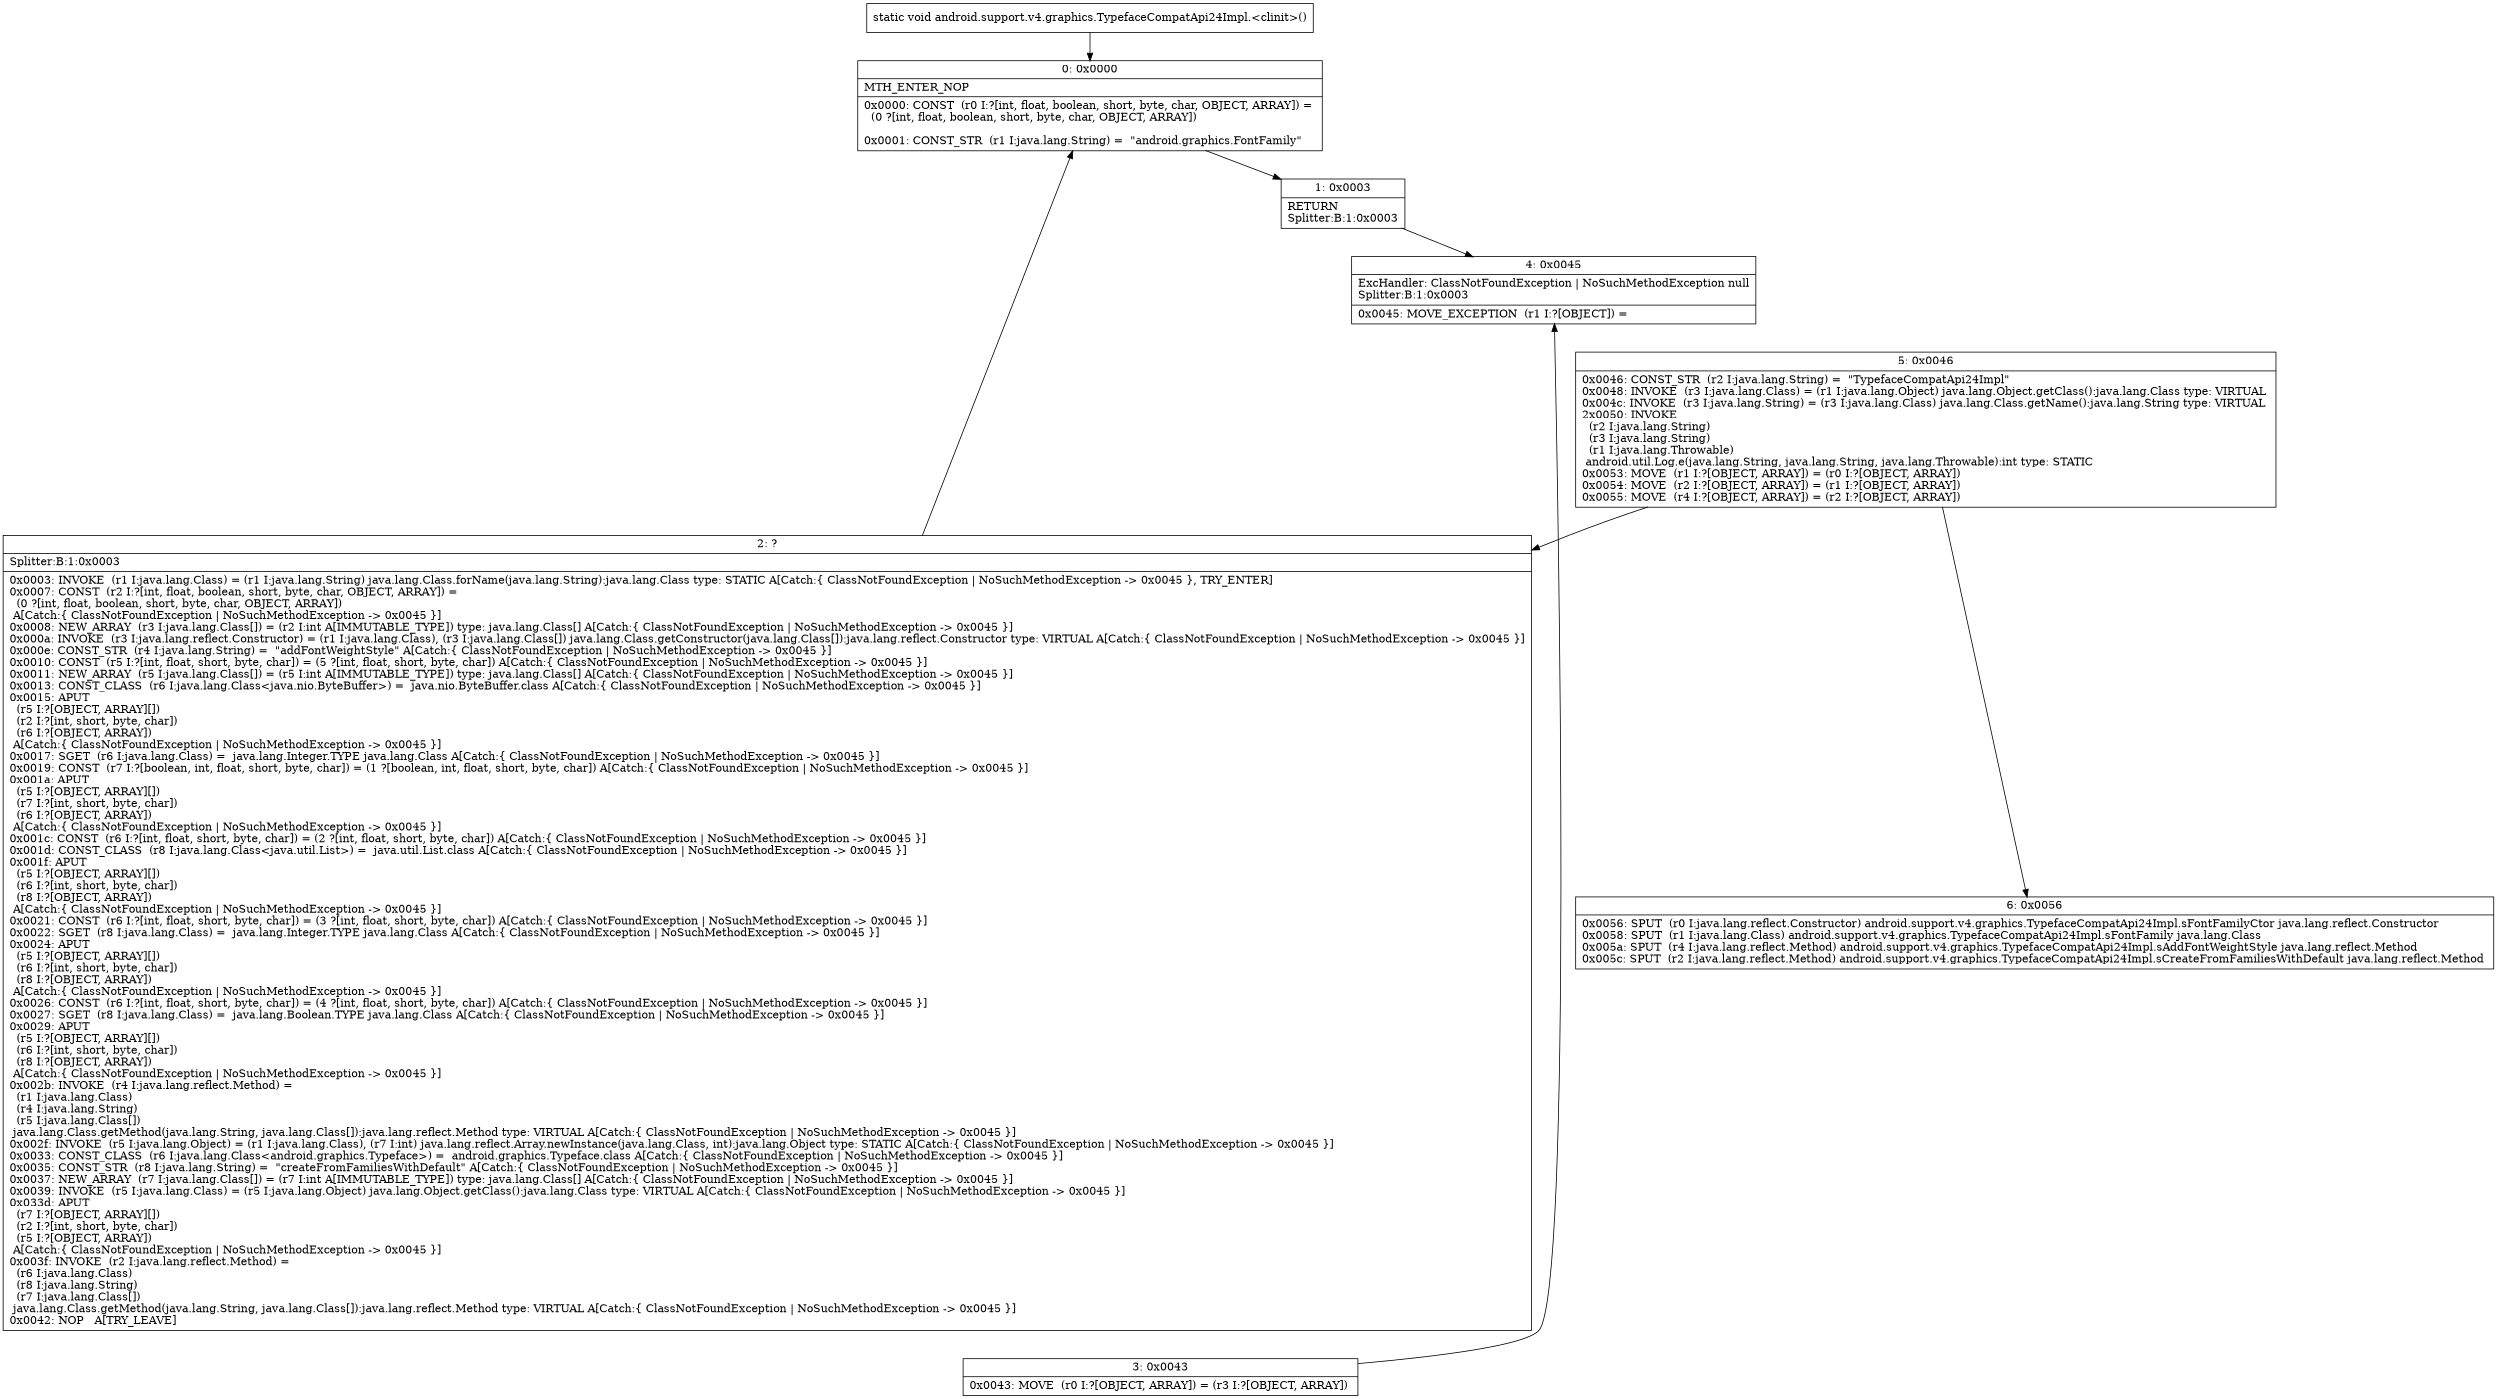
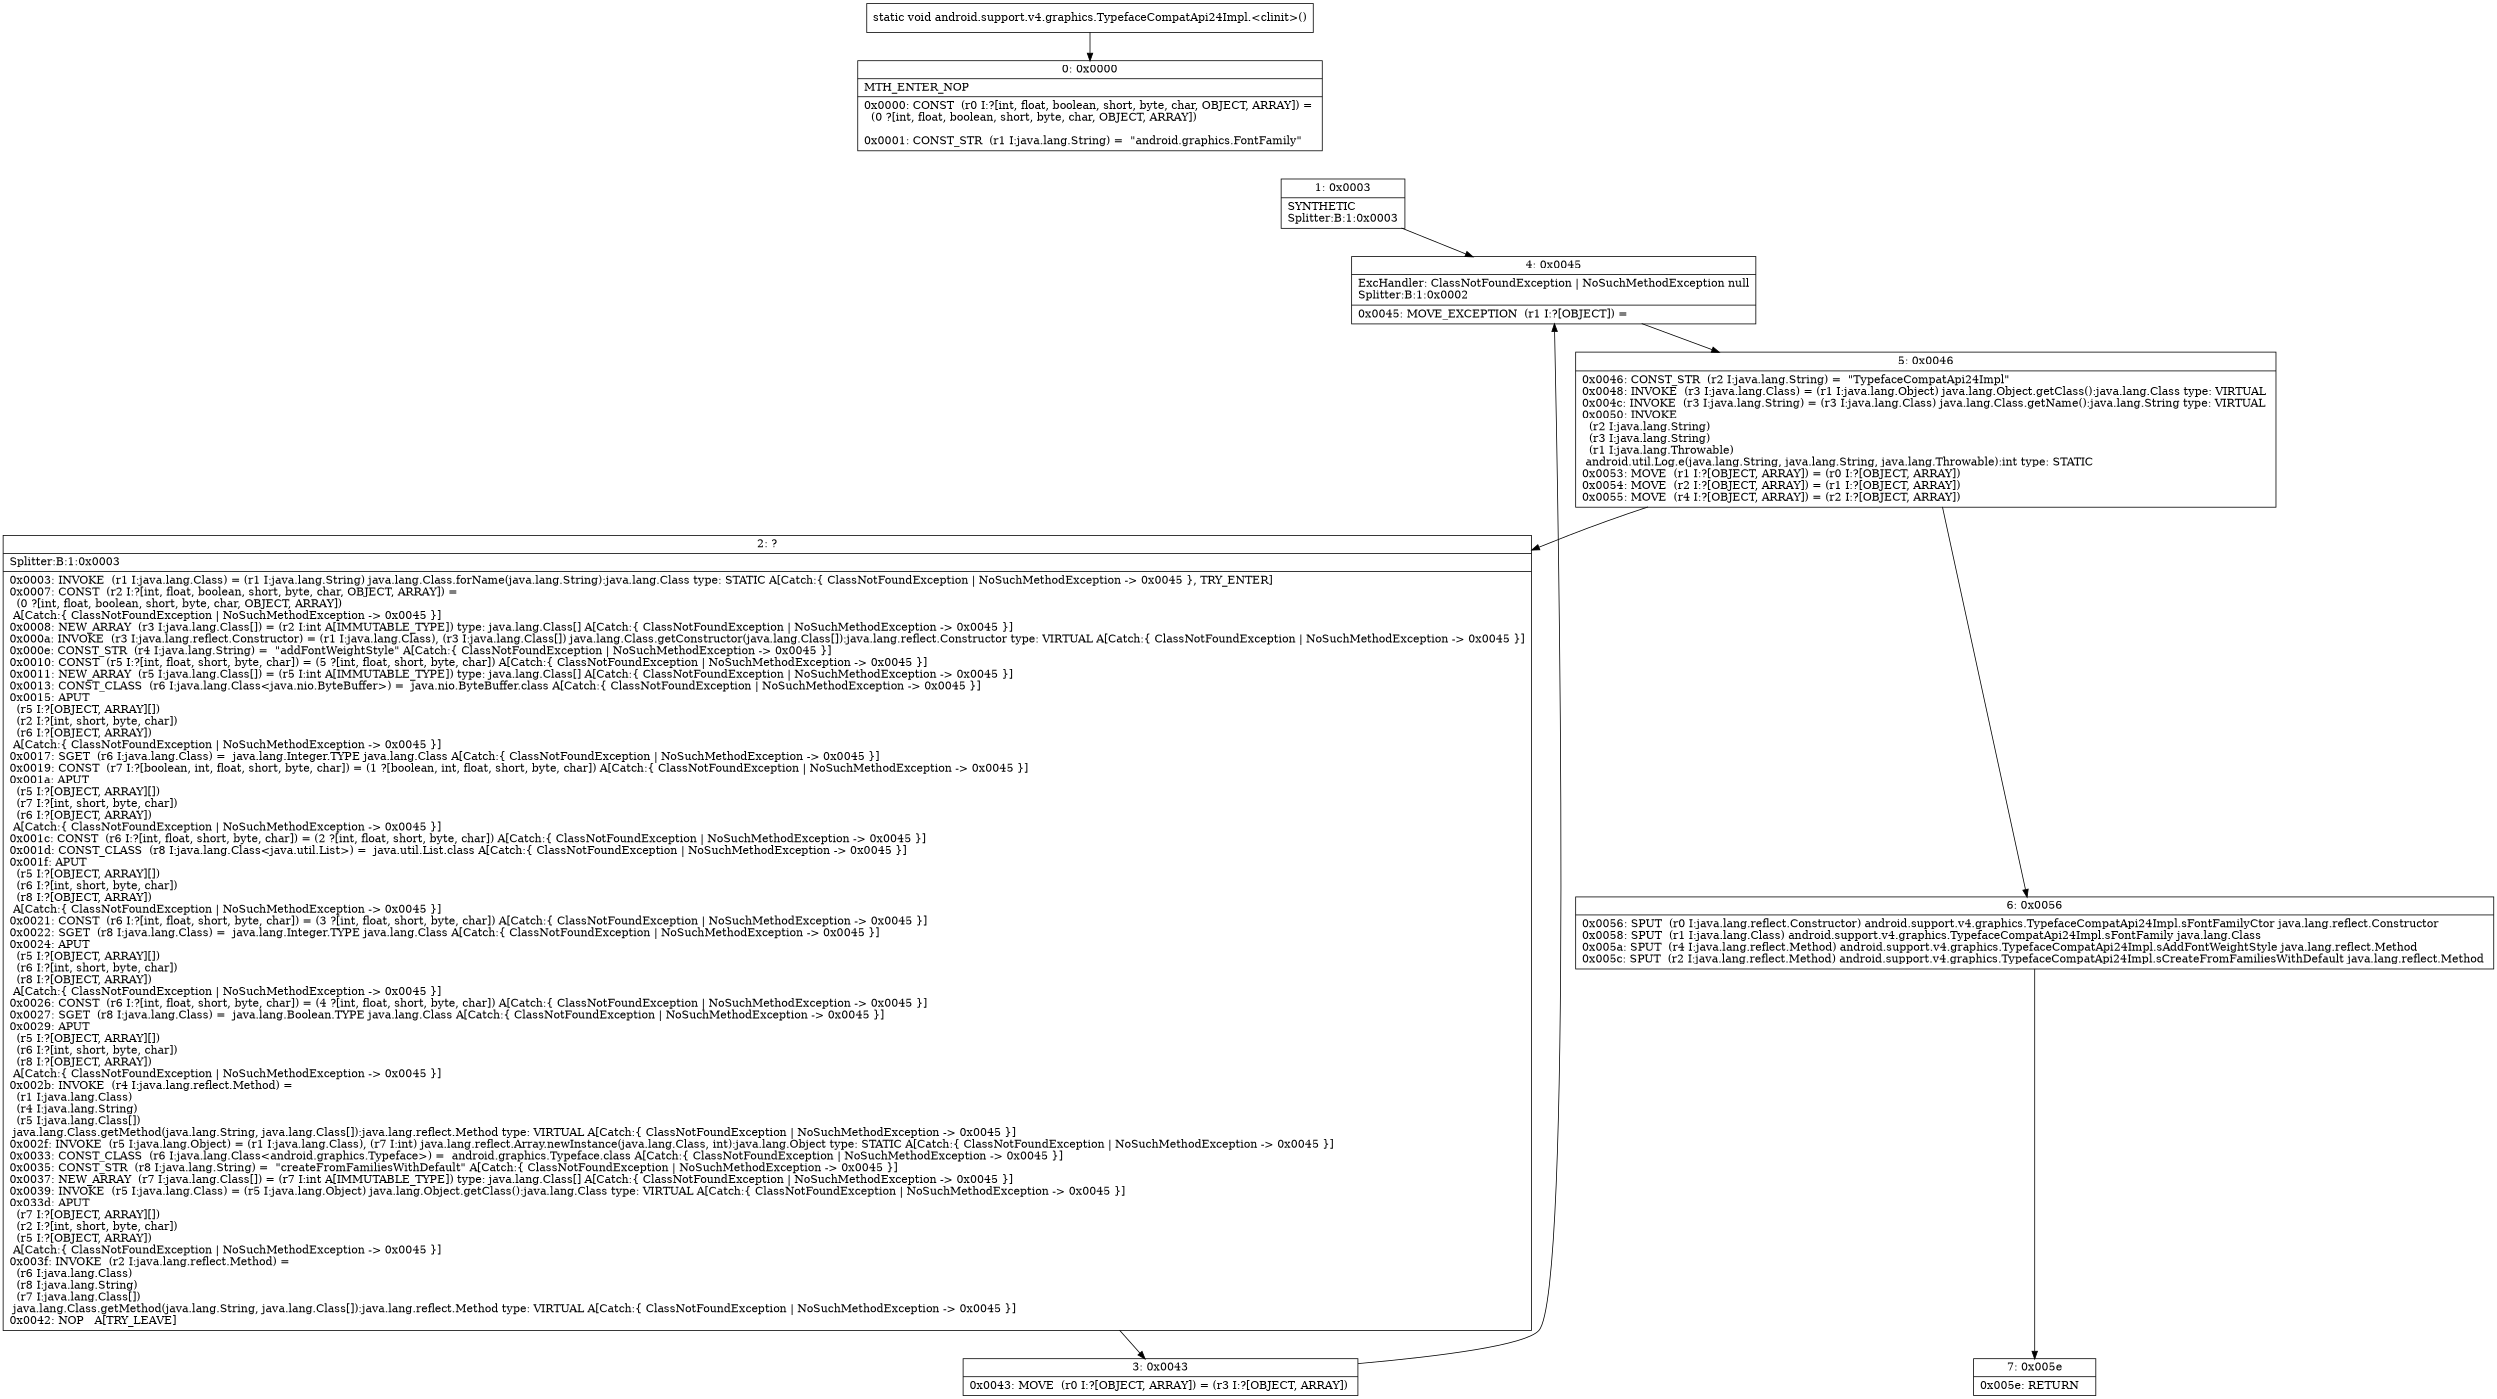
edge "0: 0x0000" -> "1: 0x0003": removed
node "1: 0x0003": text "RETURN" -> "SYNTHETIC"
node "4: 0x0045": text "Splitter:B:1:0x0003" -> "Splitter:B:1:0x0002"
edge "4: 0x0045" -> "5: 0x0046": added
edge "2: ?" -> "0: 0x0000": now "2: ?" -> "3: 0x0043"
node "5: 0x0046": text "2x0050: INVOKE" -> "0x0050: INVOKE"
node "7: 0x005e": added
